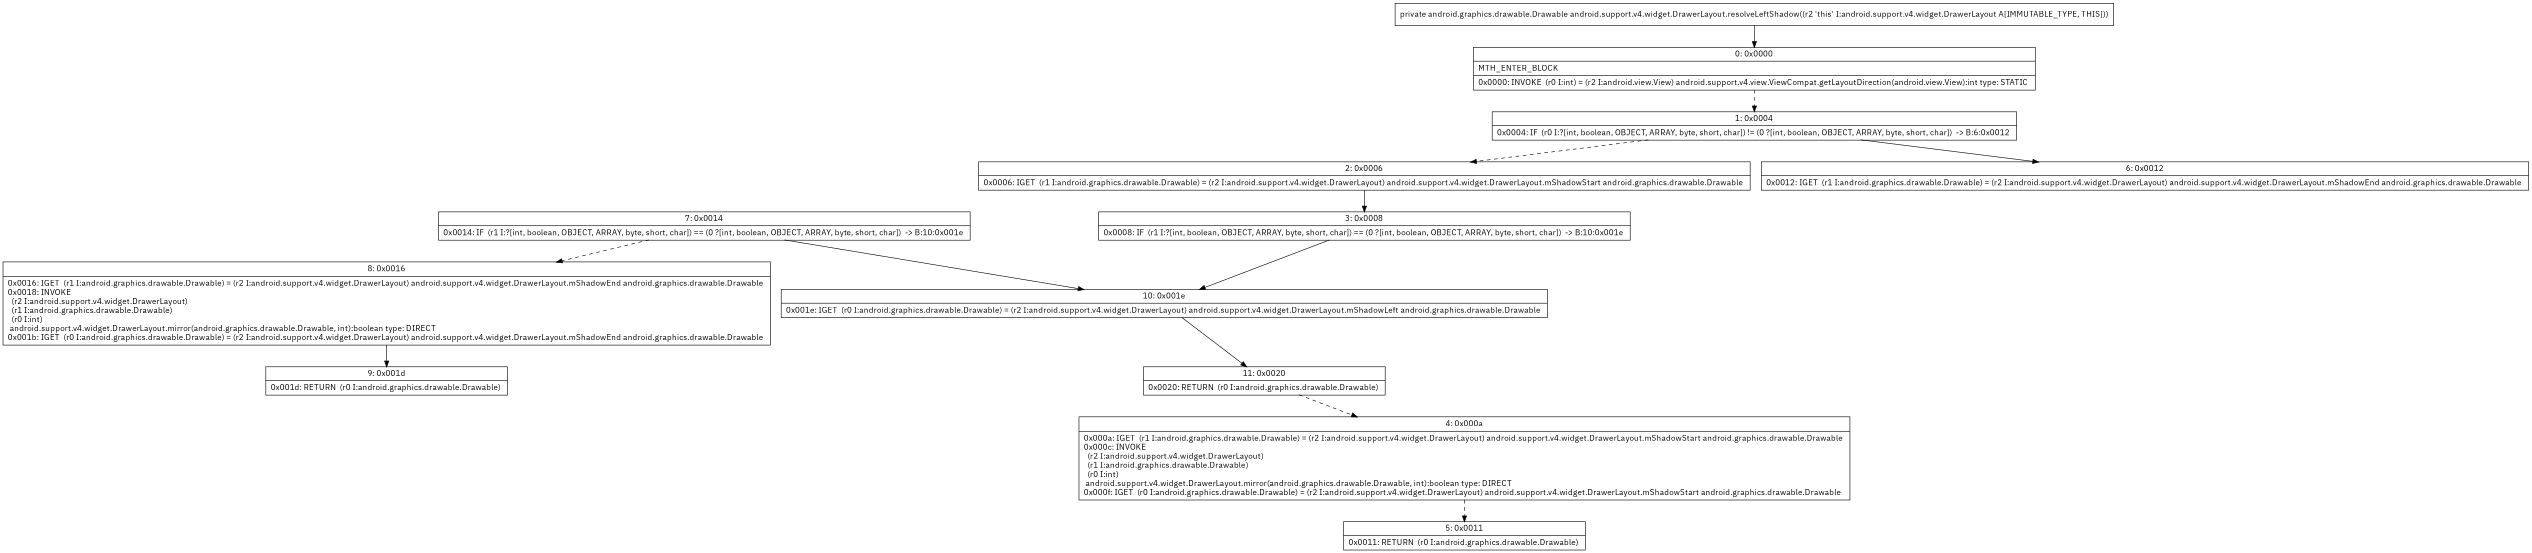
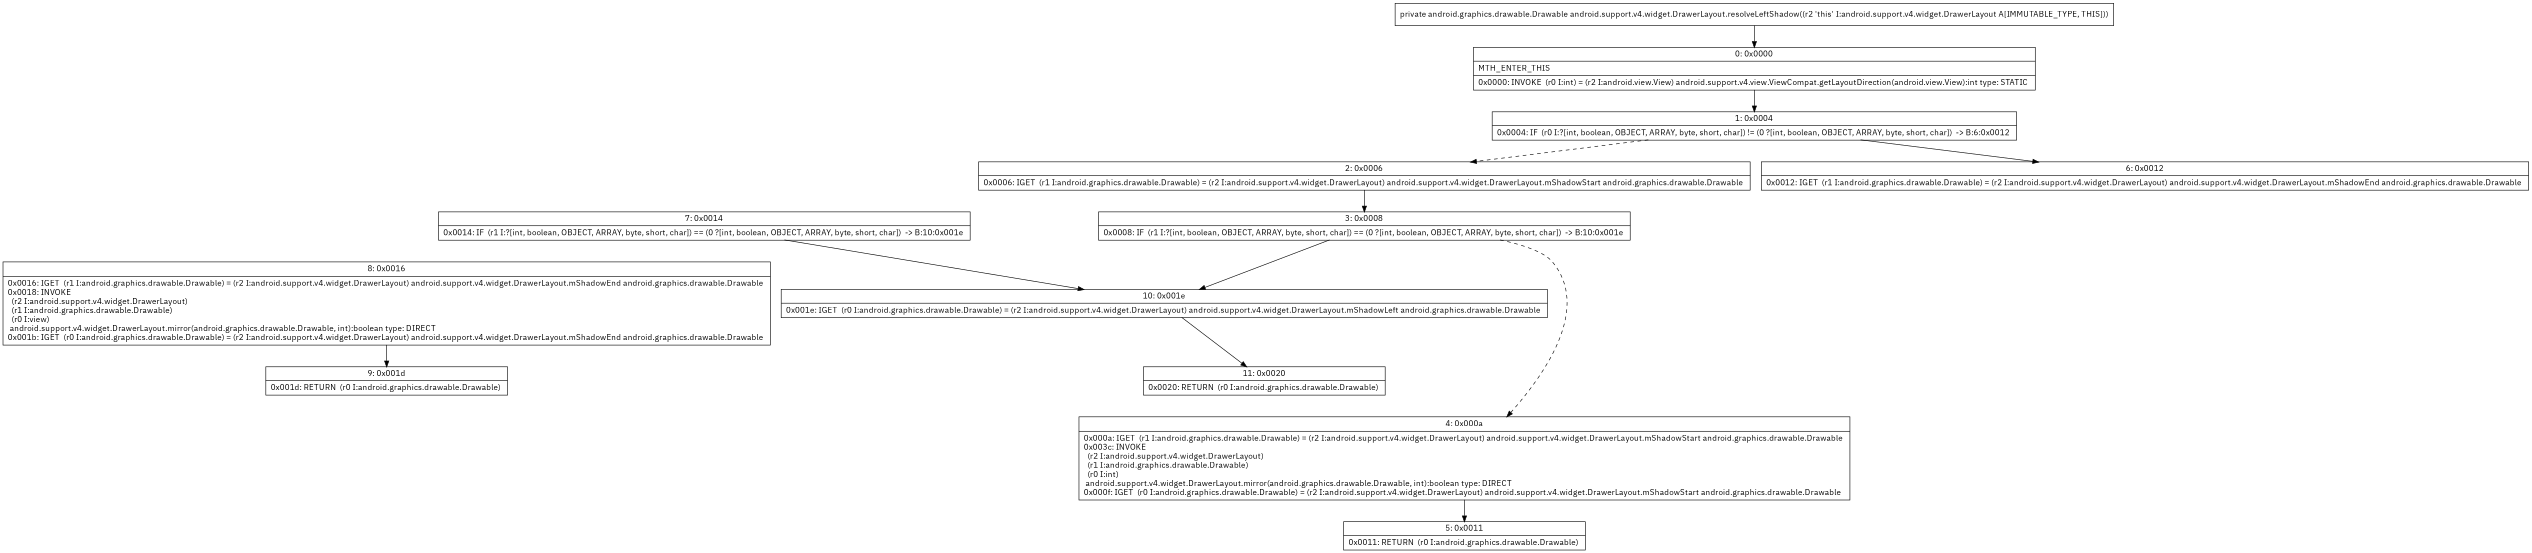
node "0: 0x0000": text "MTH_ENTER_BLOCK" -> "MTH_ENTER_THIS"
edge "0: 0x0000" -> "1: 0x0004": style dashed -> solid
edge "7: 0x0014" -> "8: 0x0016": removed
node "8: 0x0016": text "(r0 I:int)" -> "(r0 I:view)"
edge "11: 0x0020" -> "4: 0x000a": now "3: 0x0008" -> "4: 0x000a"
node "4: 0x000a": text "0x000c: INVOKE" -> "0x003c: INVOKE"
edge "4: 0x000a" -> "5: 0x0011": style dashed -> solid
